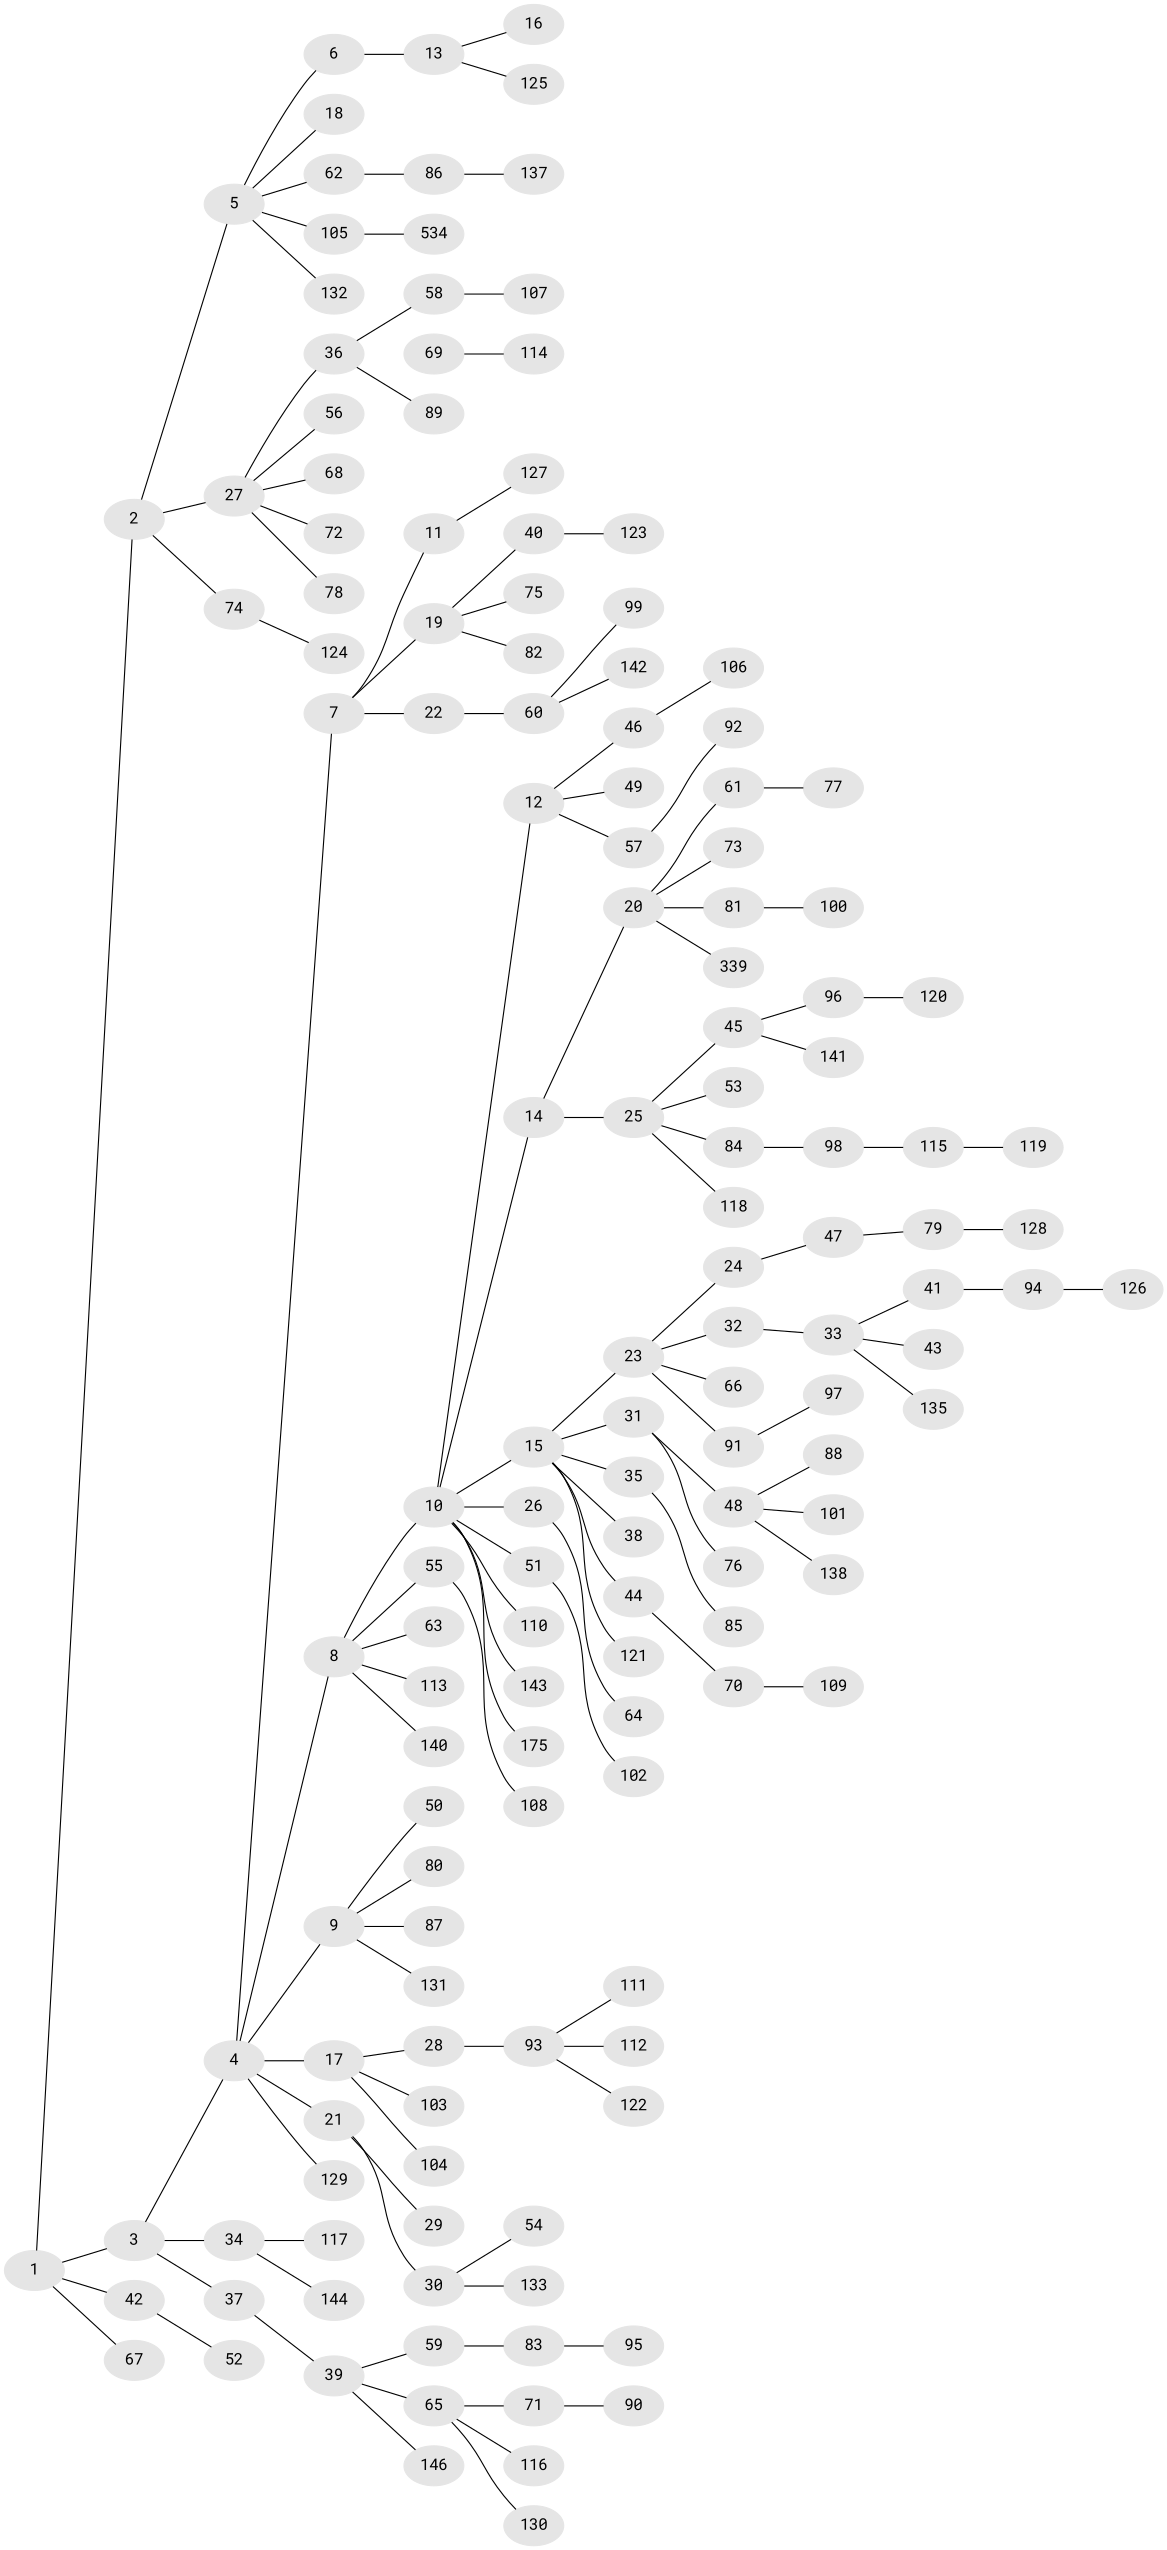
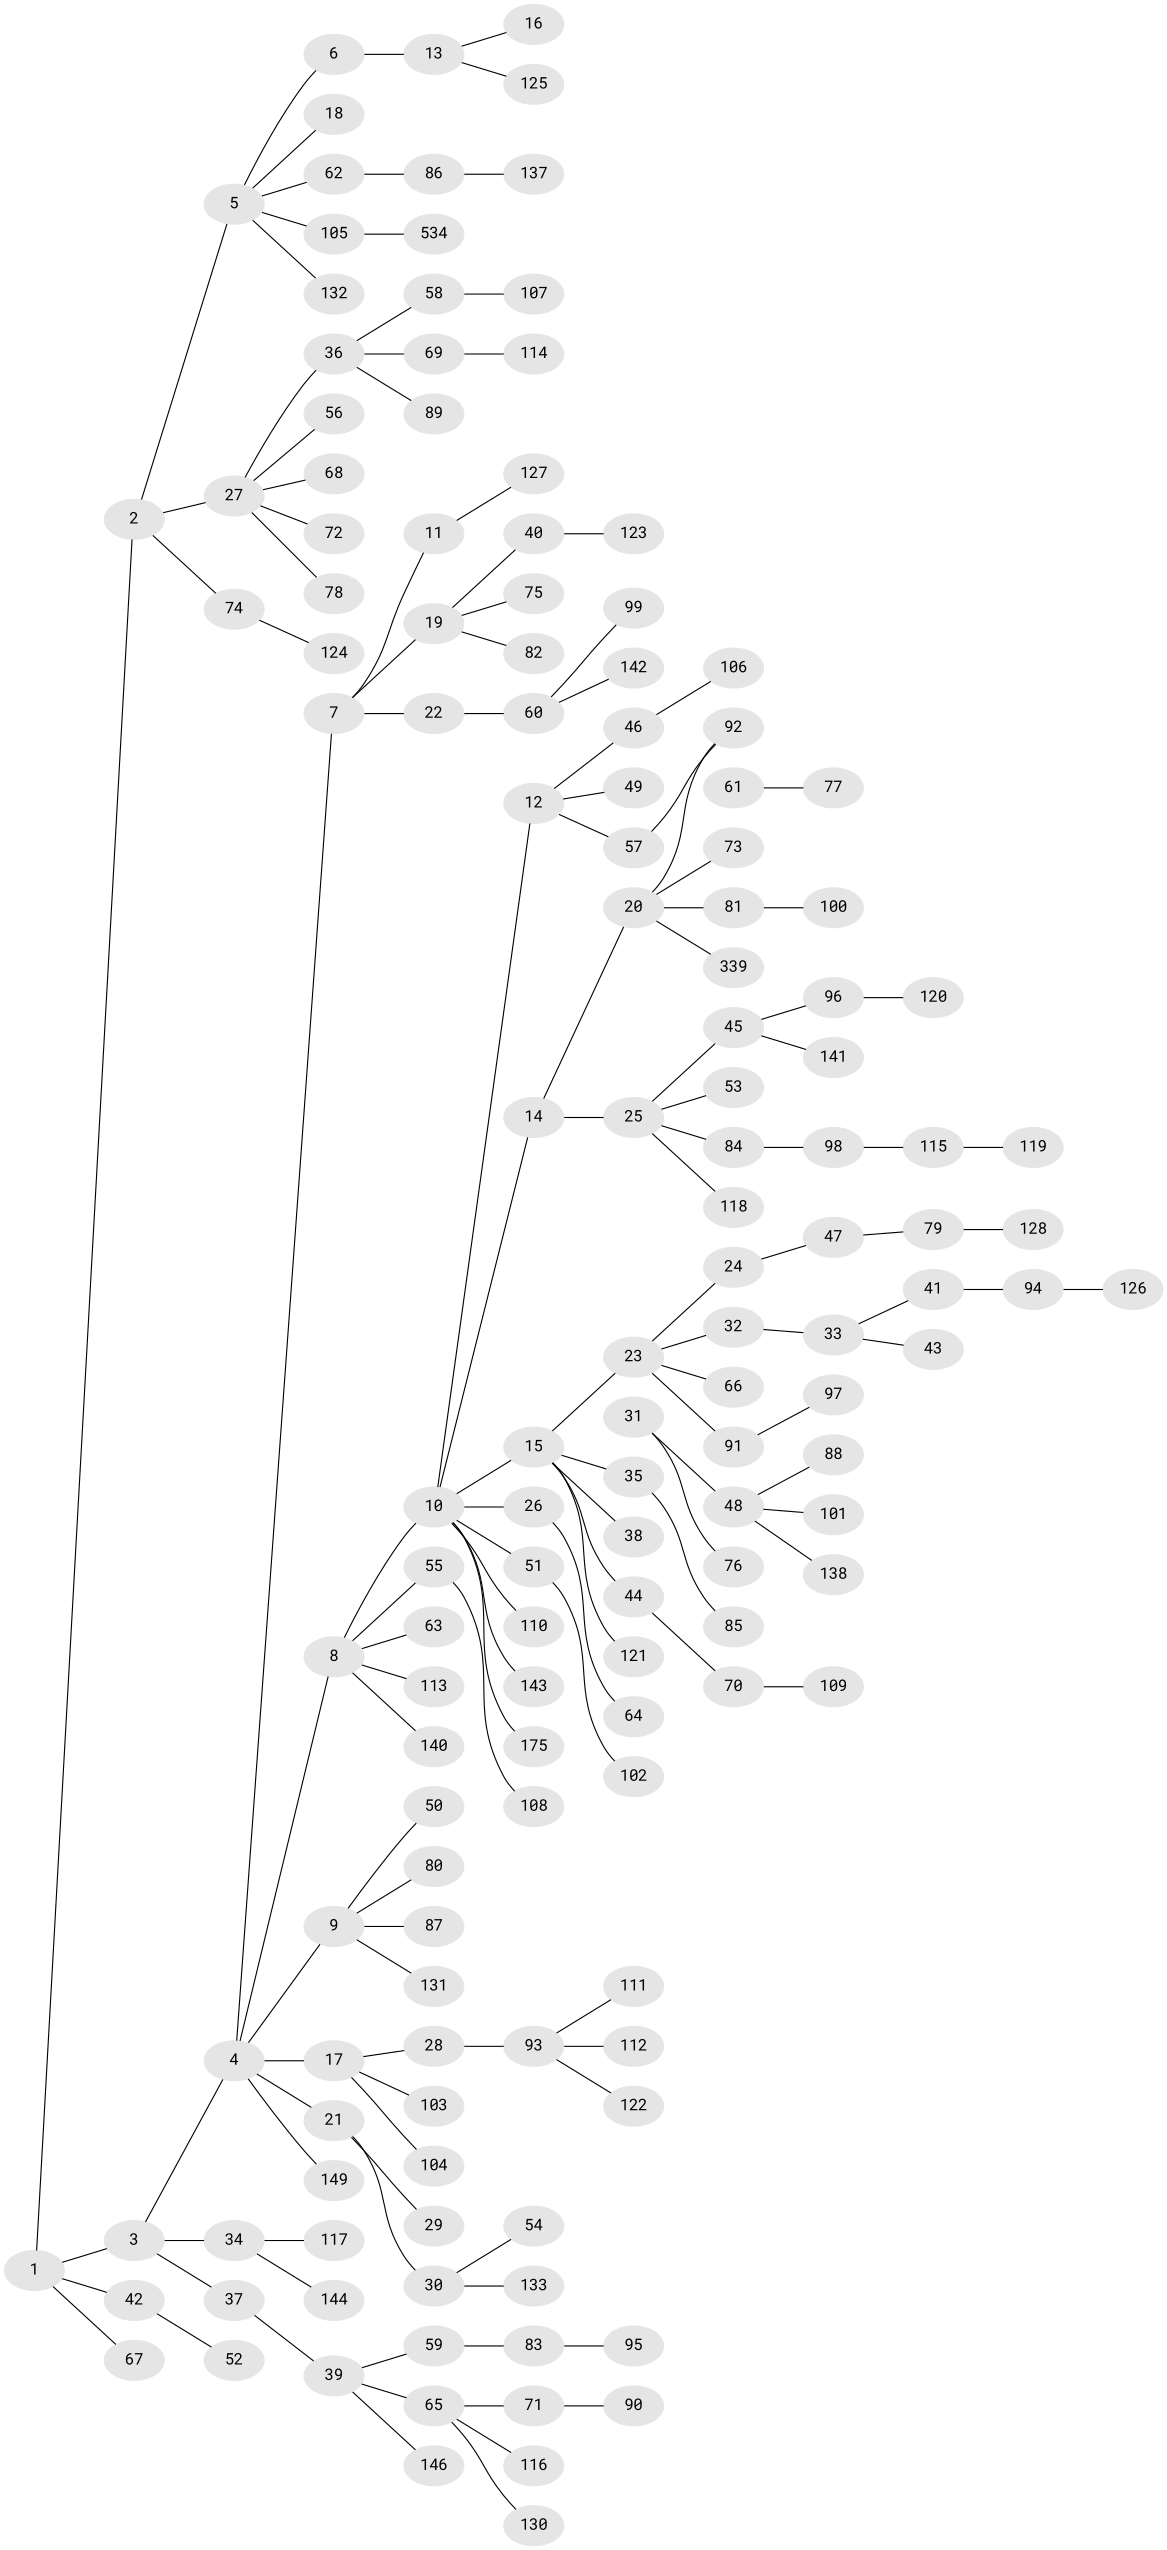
edge "36" -- "69": added
edge "61" -- "20": now "92" -- "20"
node "135": removed
edge "31" -- "15": removed
node "129": label "129" -> "149"
